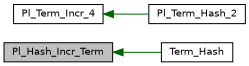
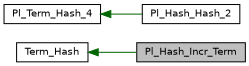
node "Pl_Term_Incr_4": label "Pl_Term_Incr_4" -> "Pl_Term_Hash_4"
node "Pl_Term_Hash_2": label "Pl_Term_Hash_2" -> "Pl_Hash_Hash_2"
edge "Term_Hash" -> "Pl_Hash_Incr_Term": reversed
